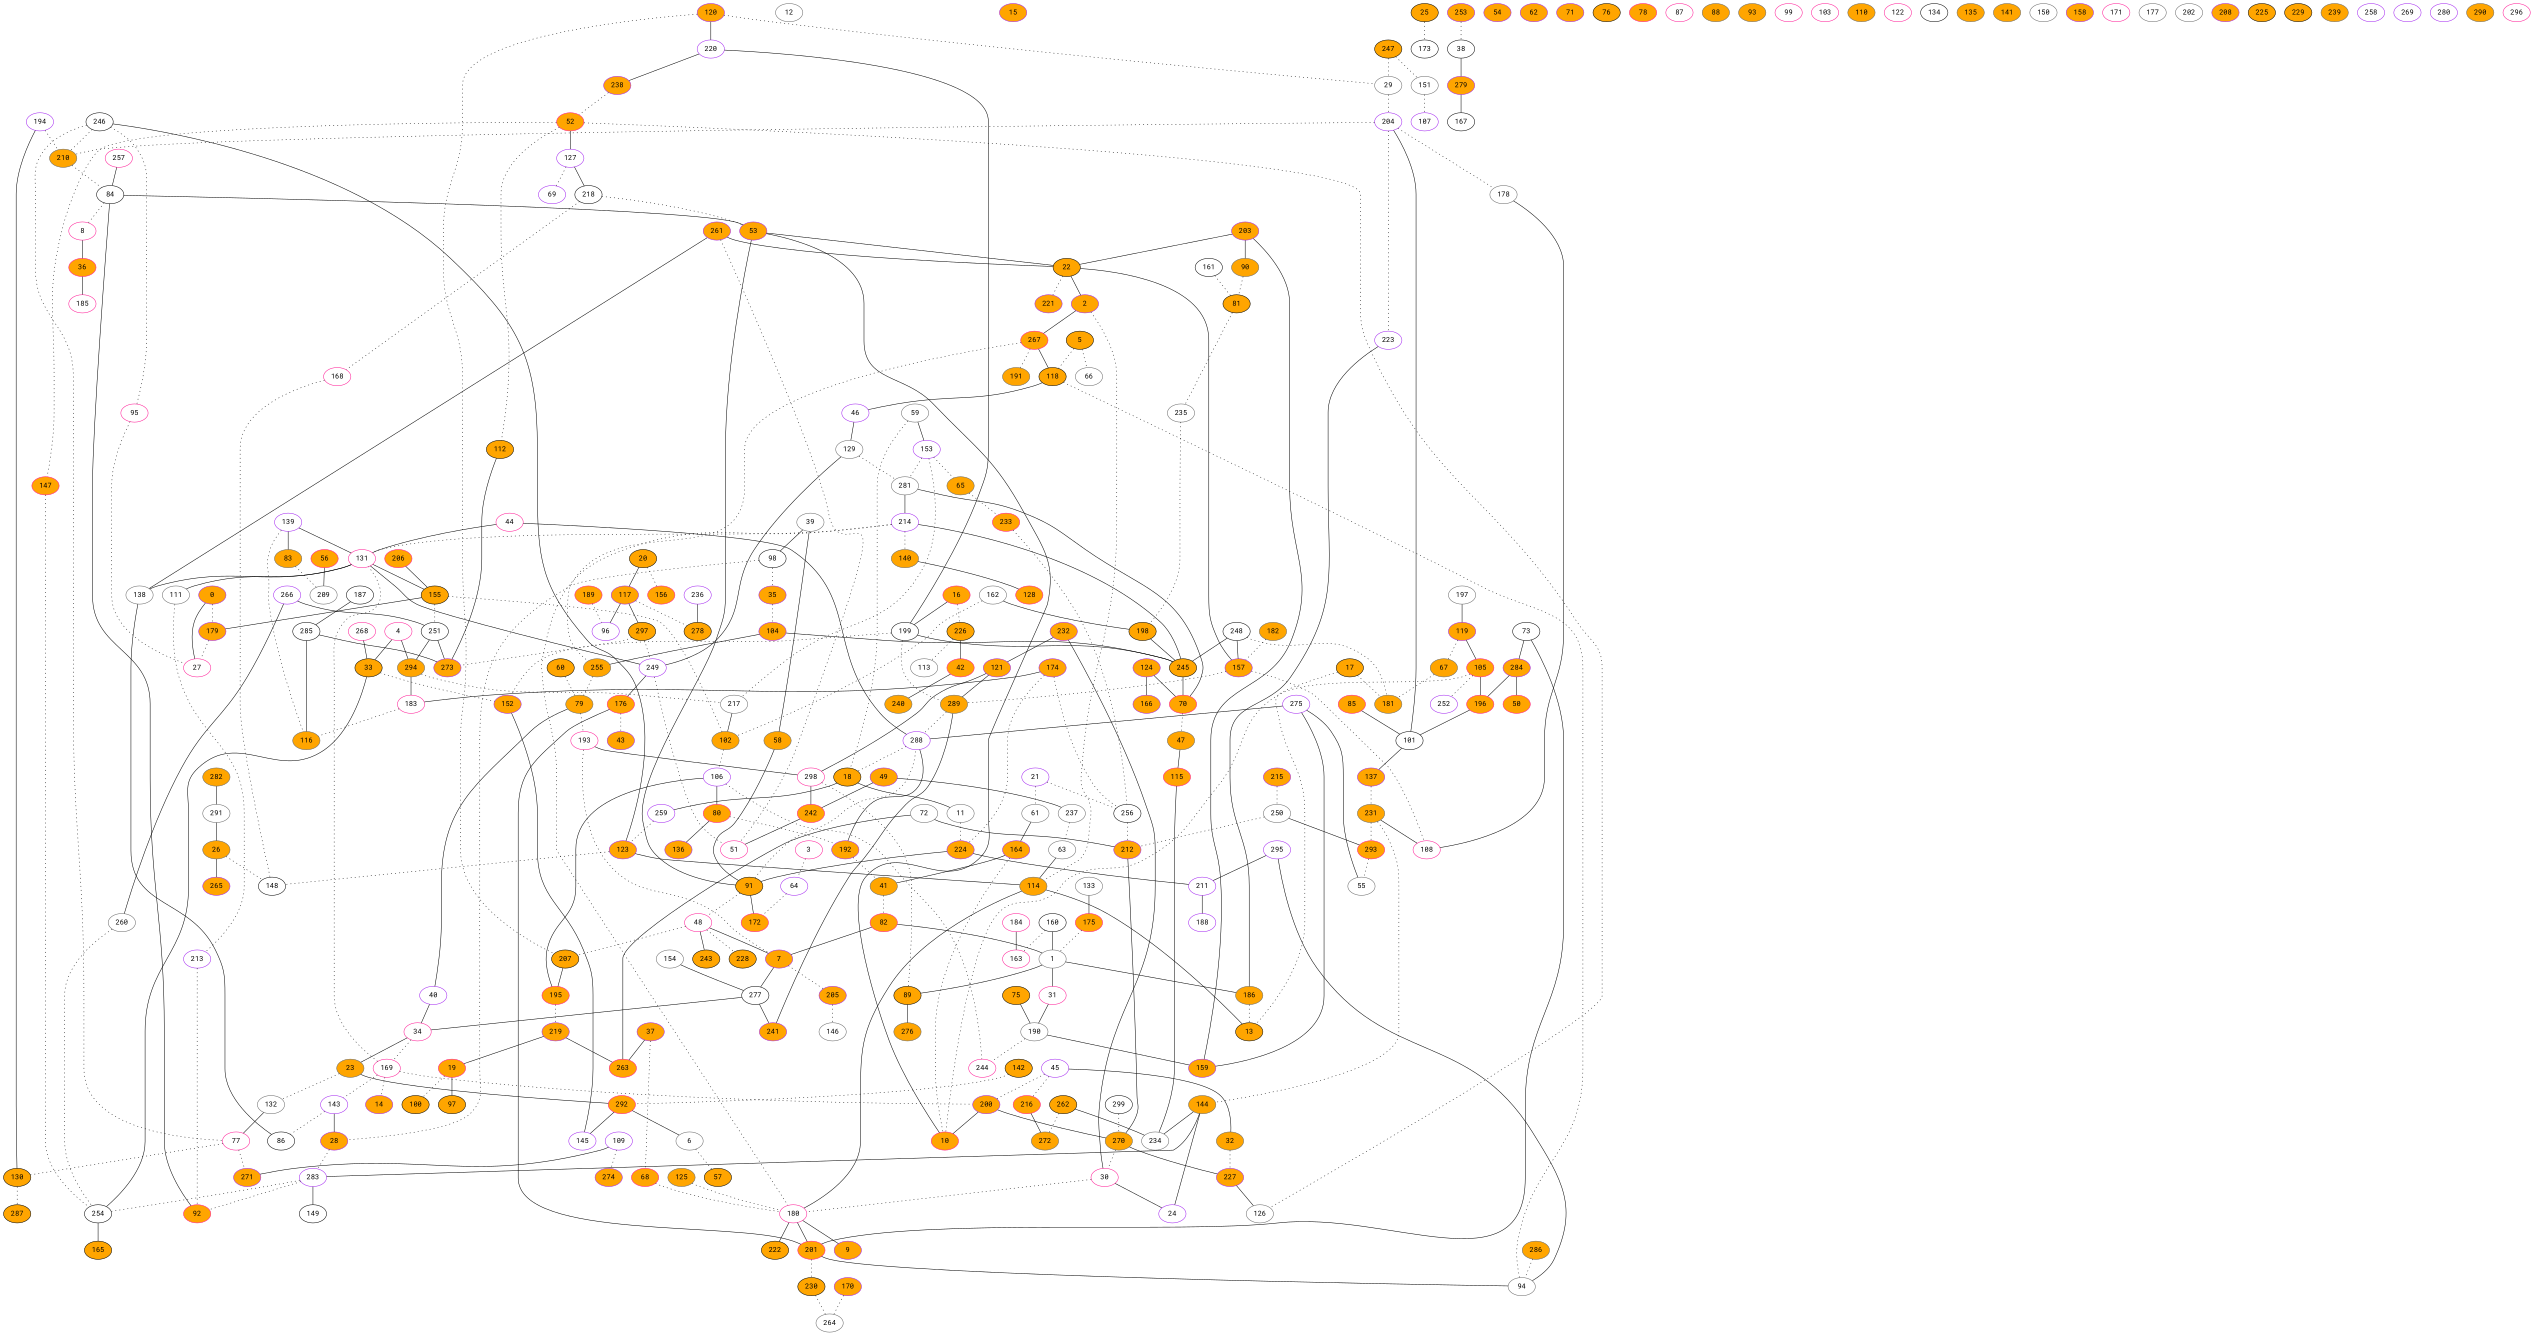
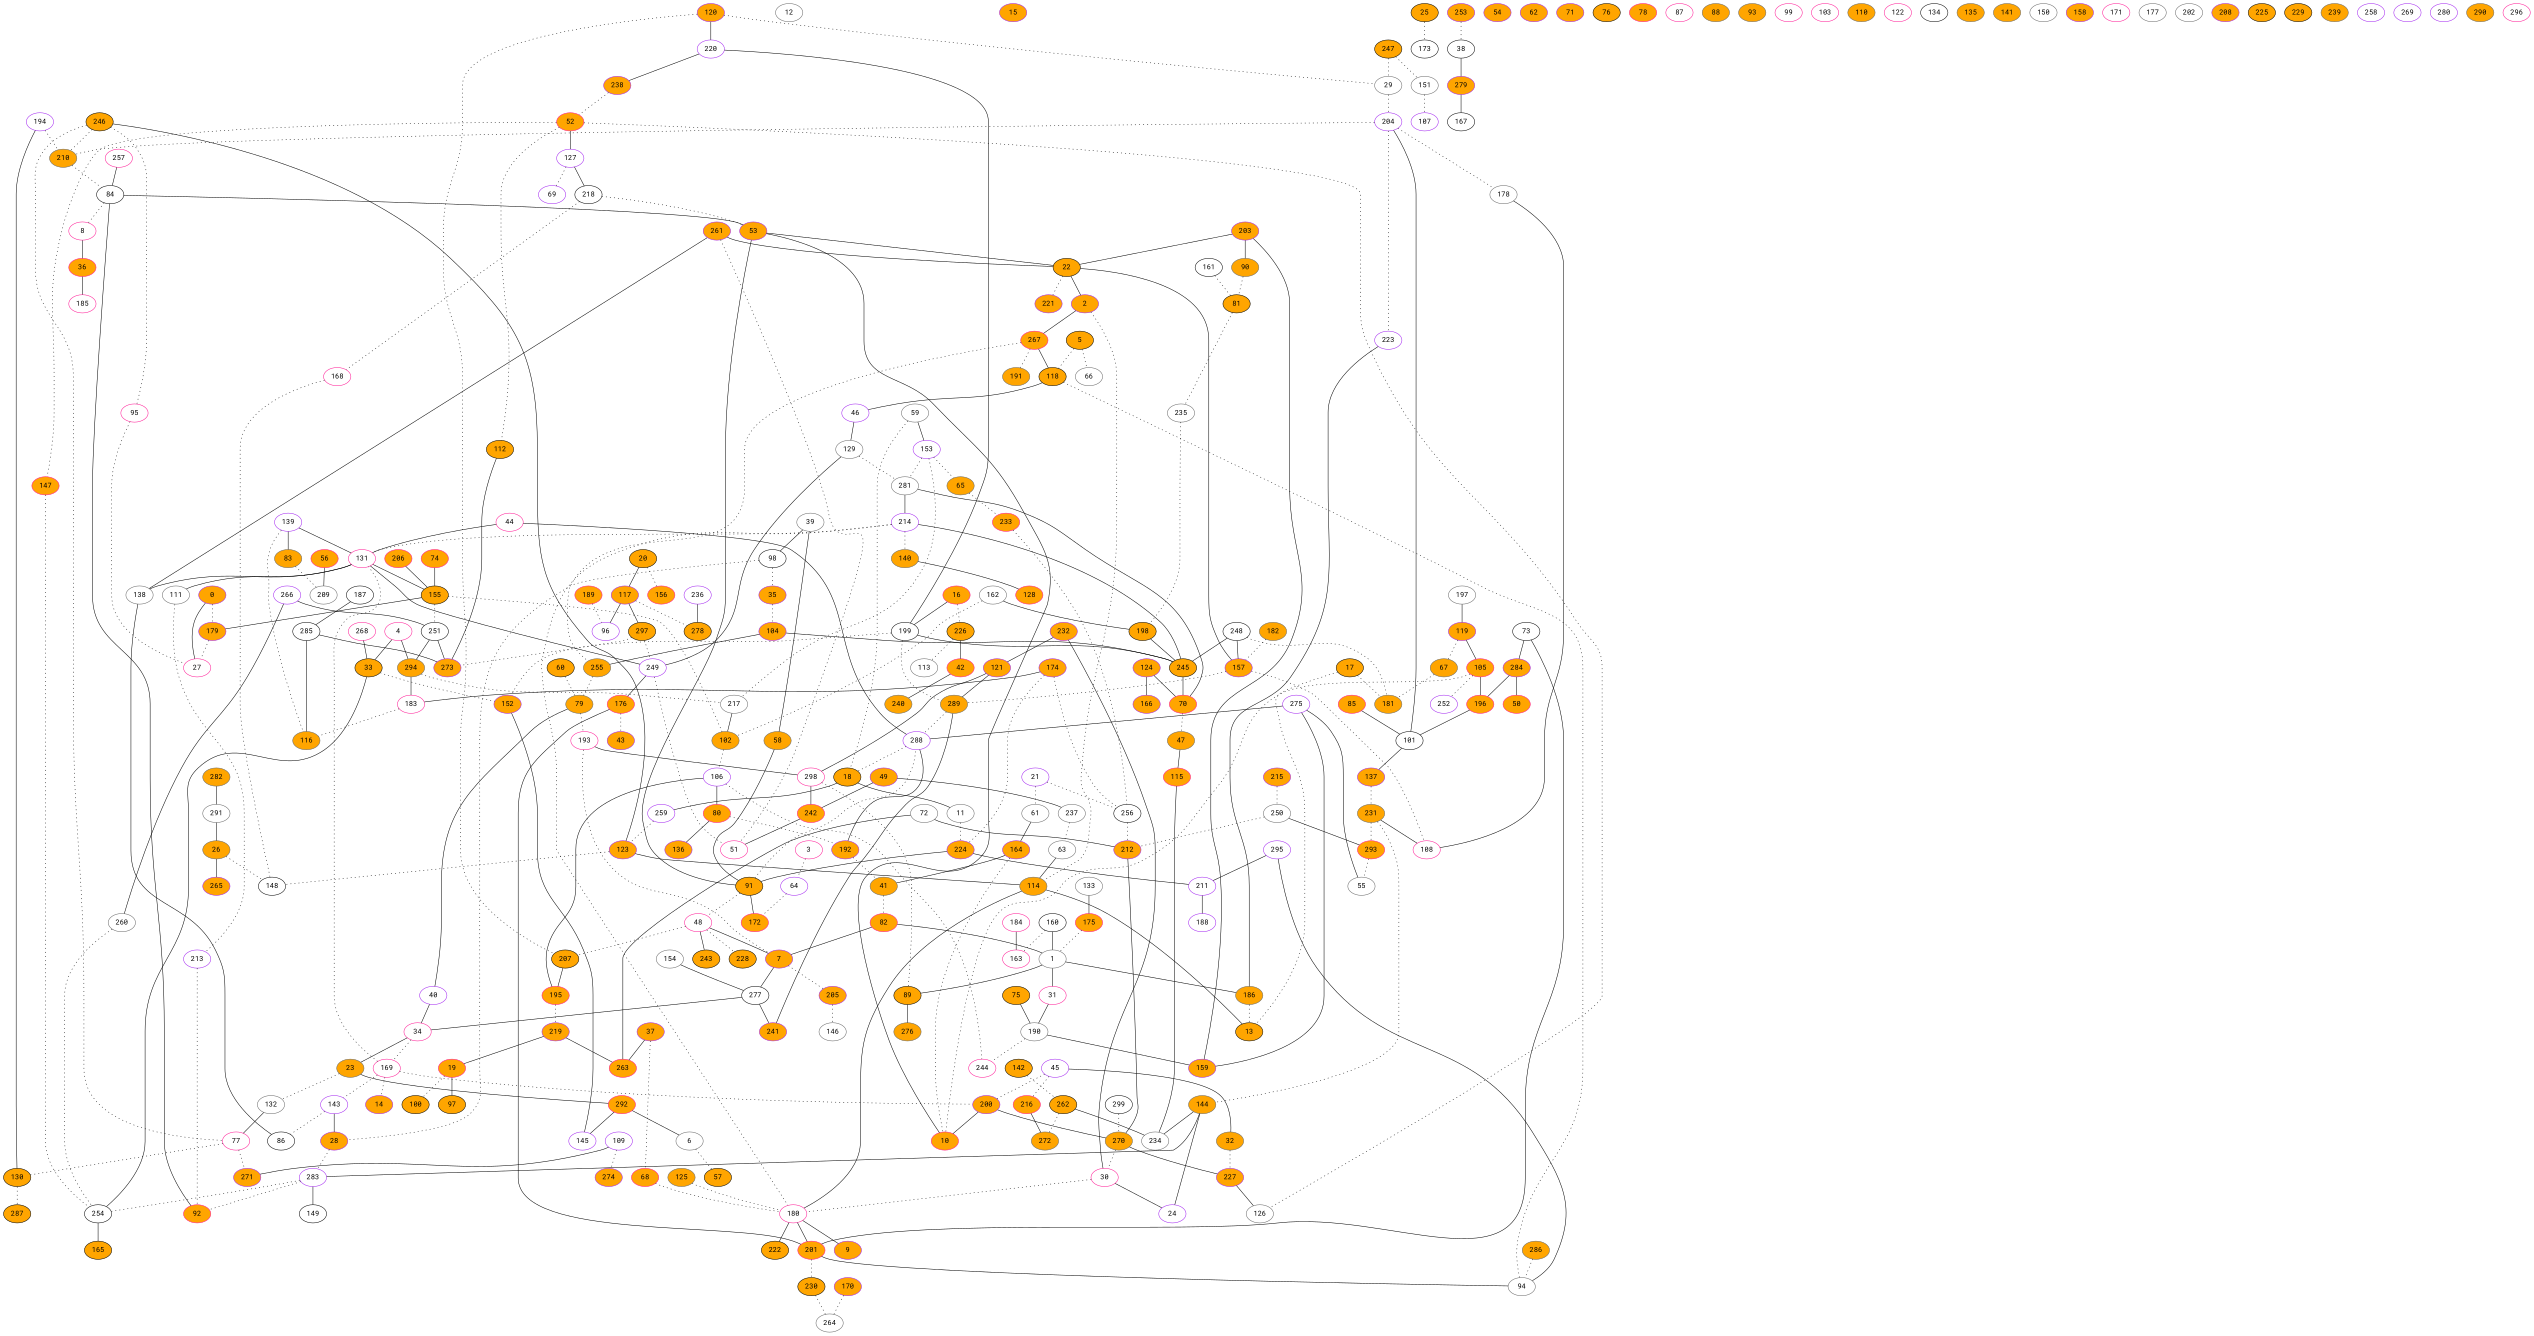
node "246": fillcolor white -> orange
node "74": added
edge "142" -- "292": now "142" -- "262"
